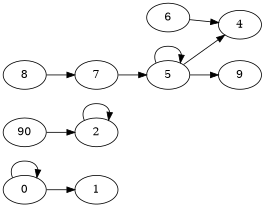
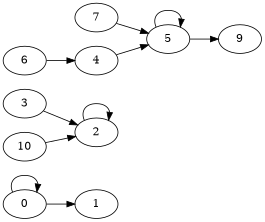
edge "5" -> "4": reversed
node "8": removed
node "3": added
node "90": label "90" -> "10"
